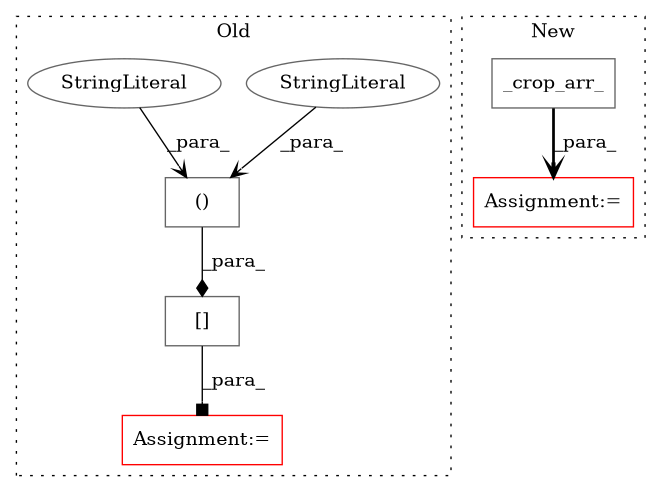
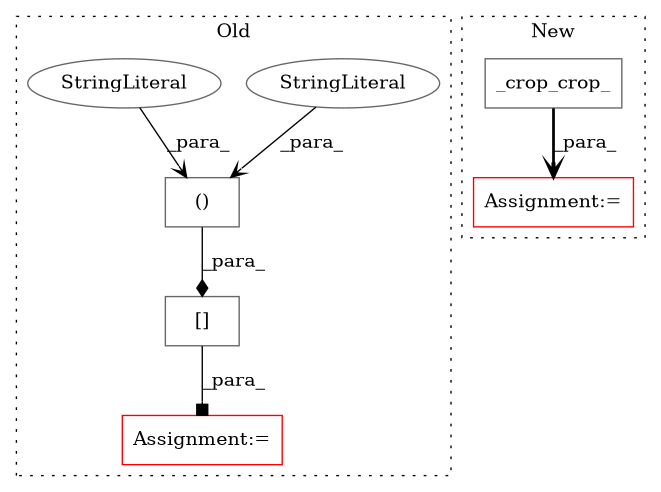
node "_crop_arr_": label "_crop_arr_" -> "_crop_crop_"
